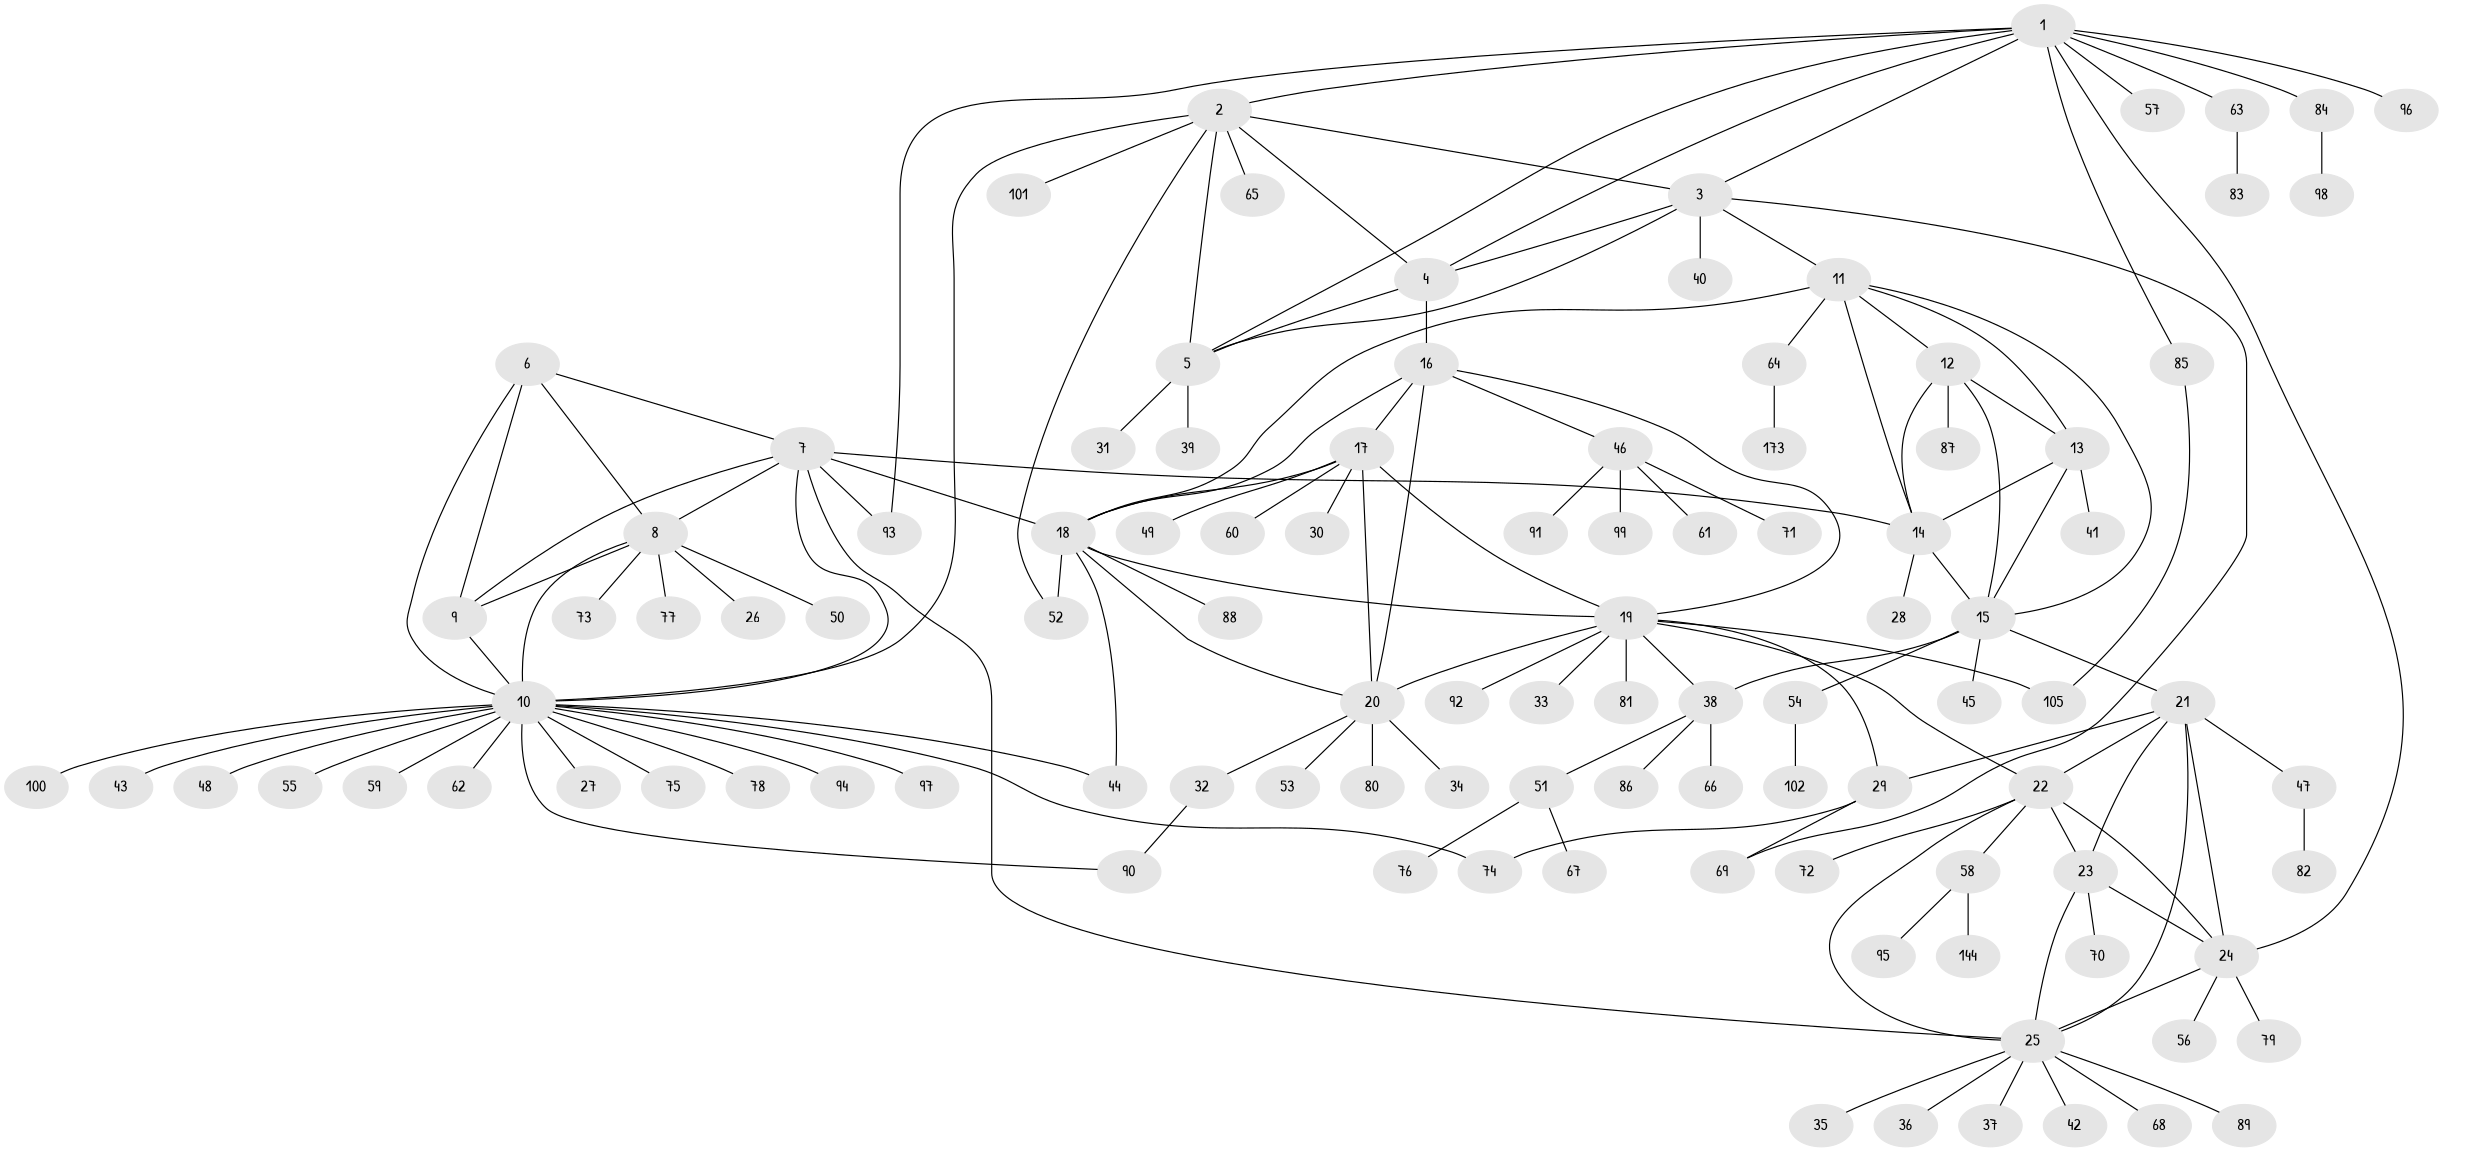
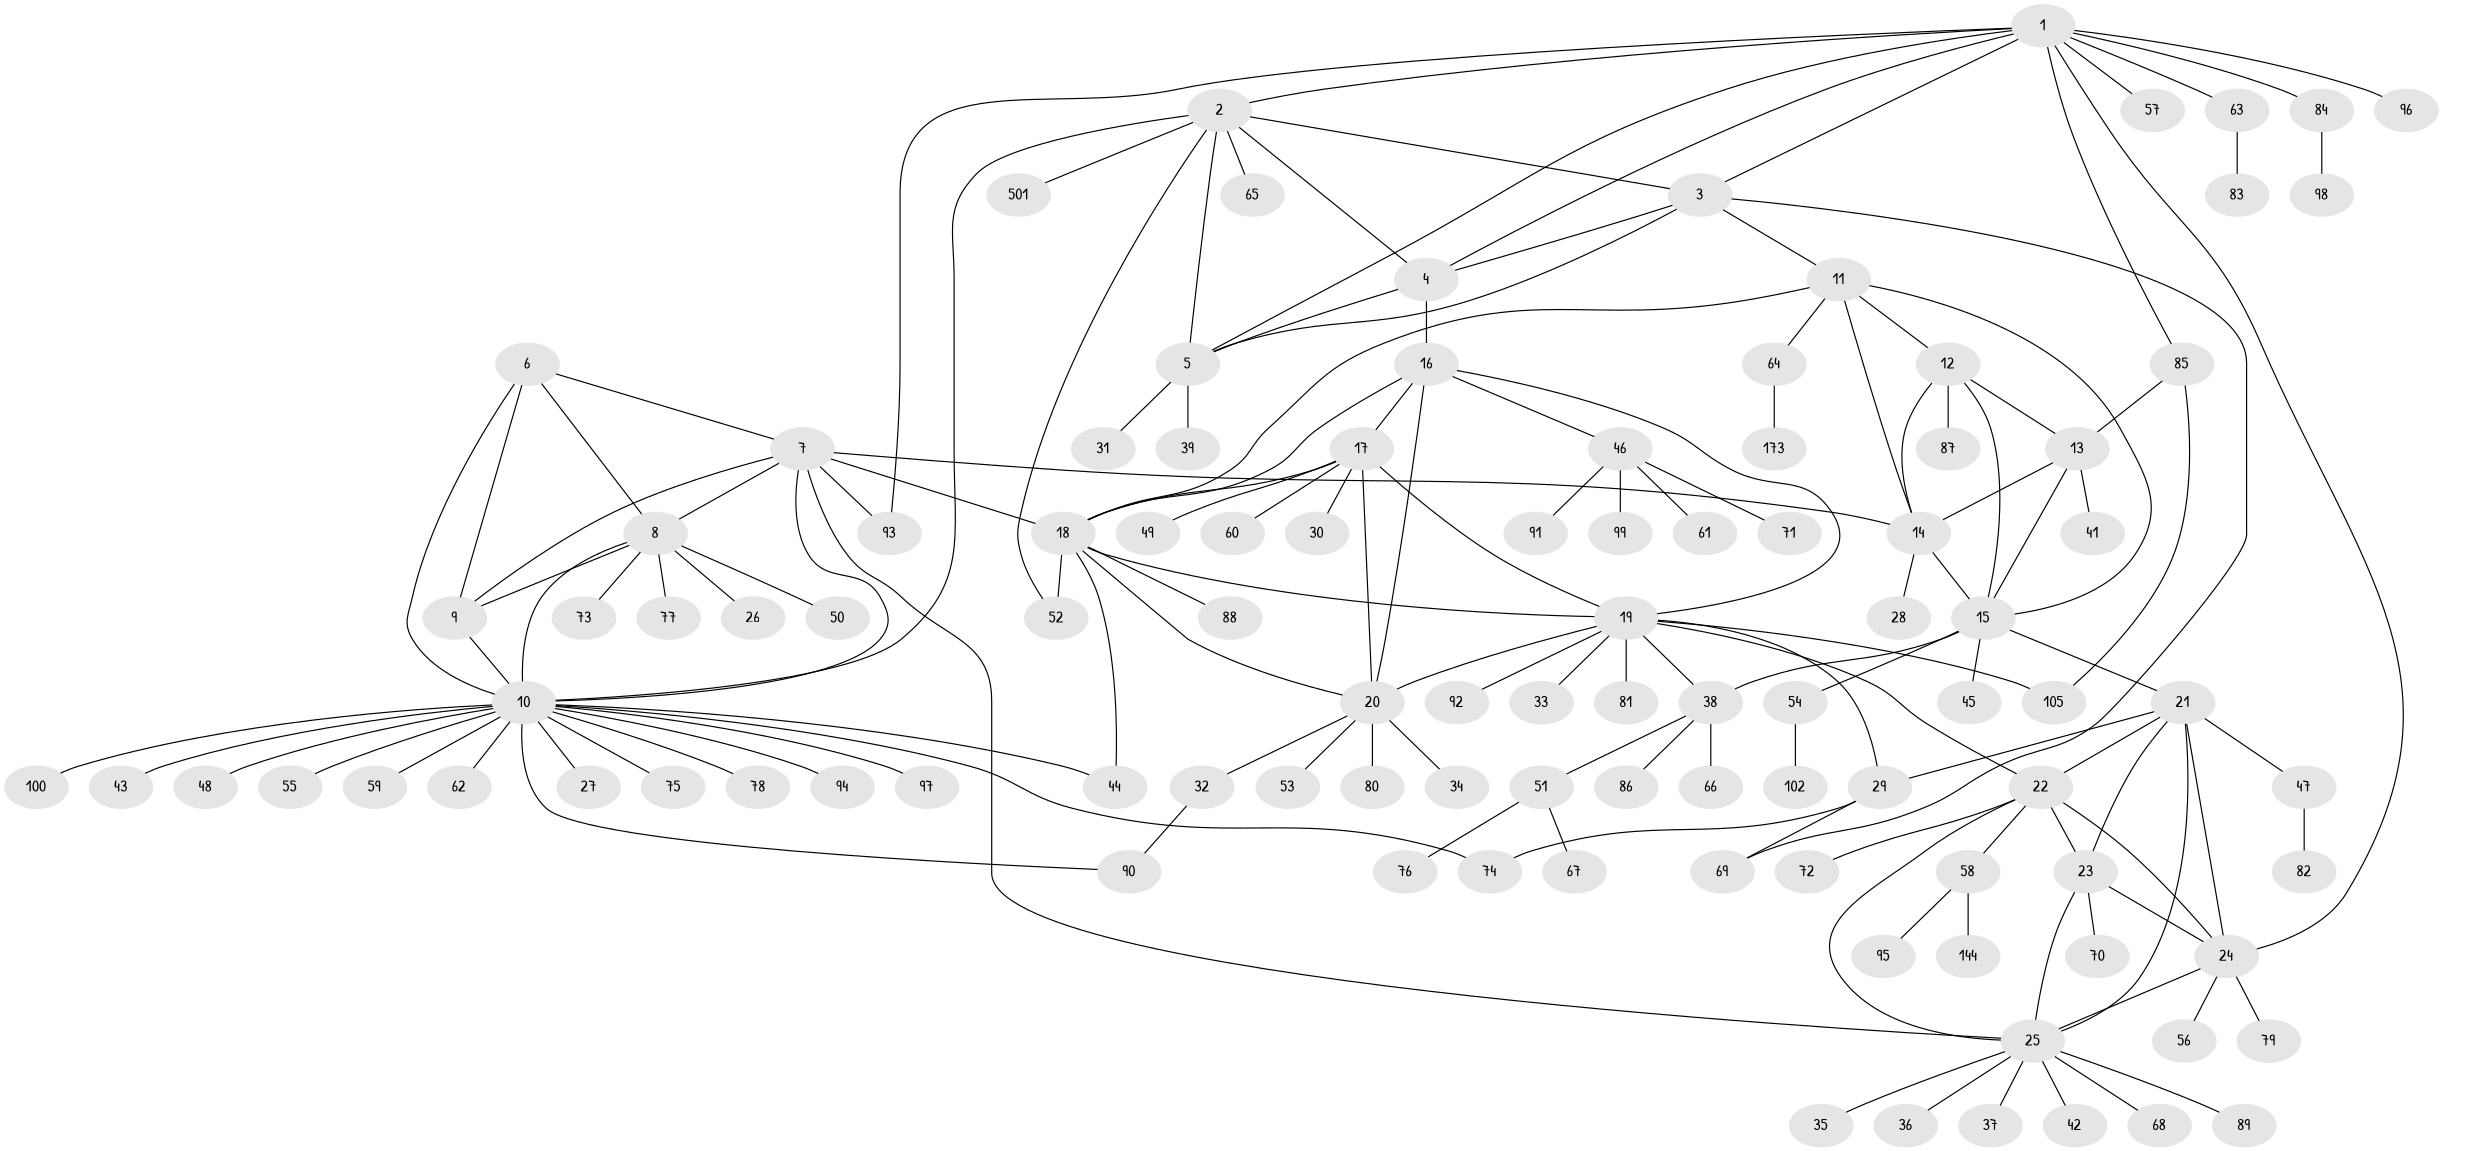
node "101": label "101" -> "501"
node "40": removed
edge "11" -- "13": now "85" -- "13"
